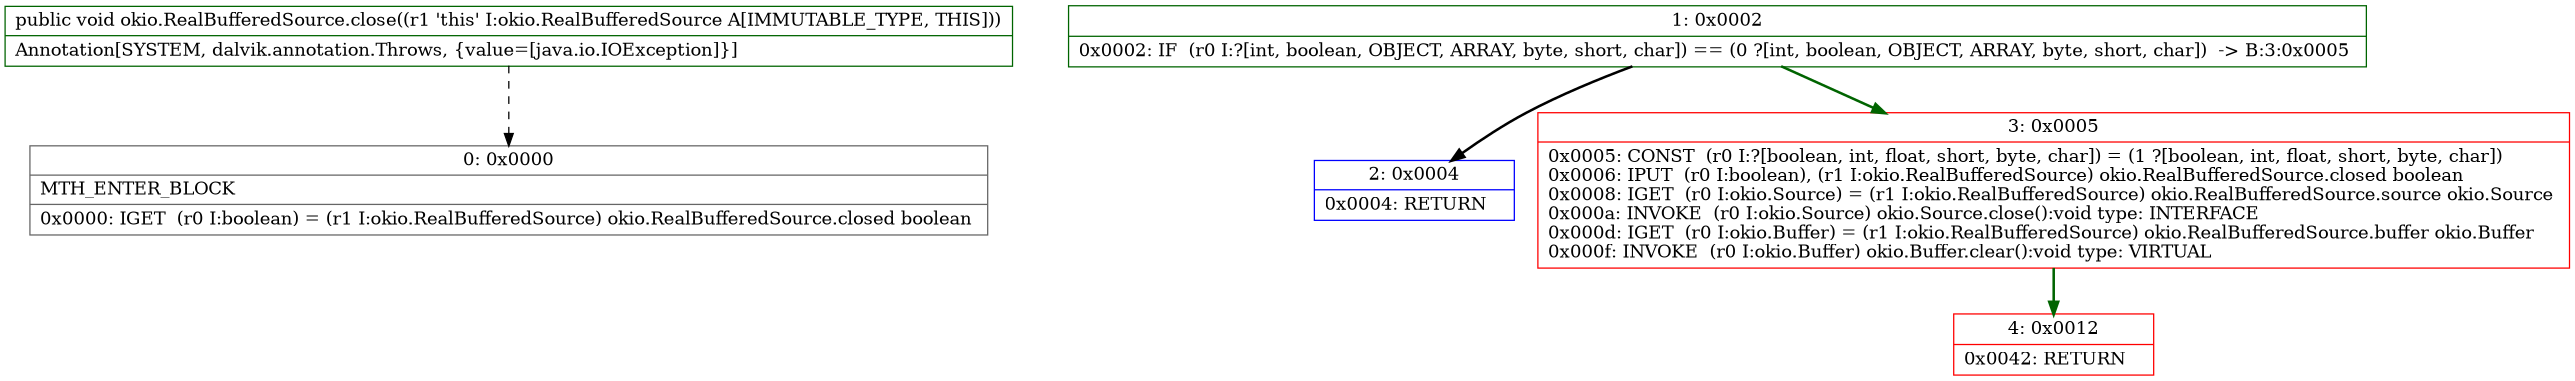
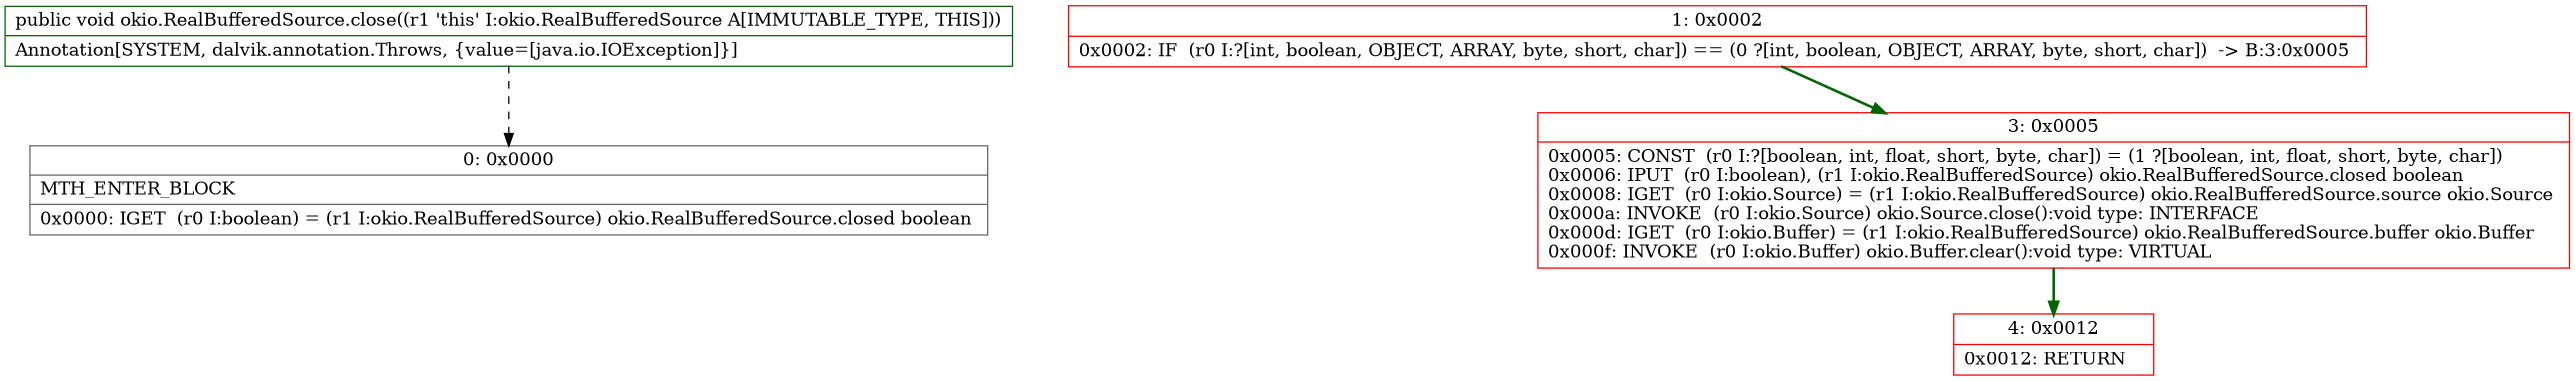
node "1: 0x0002": color darkgreen -> red
node "2: 0x0004": removed
node "4: 0x0012": text "0x0042: RETURN" -> "0x0012: RETURN"
